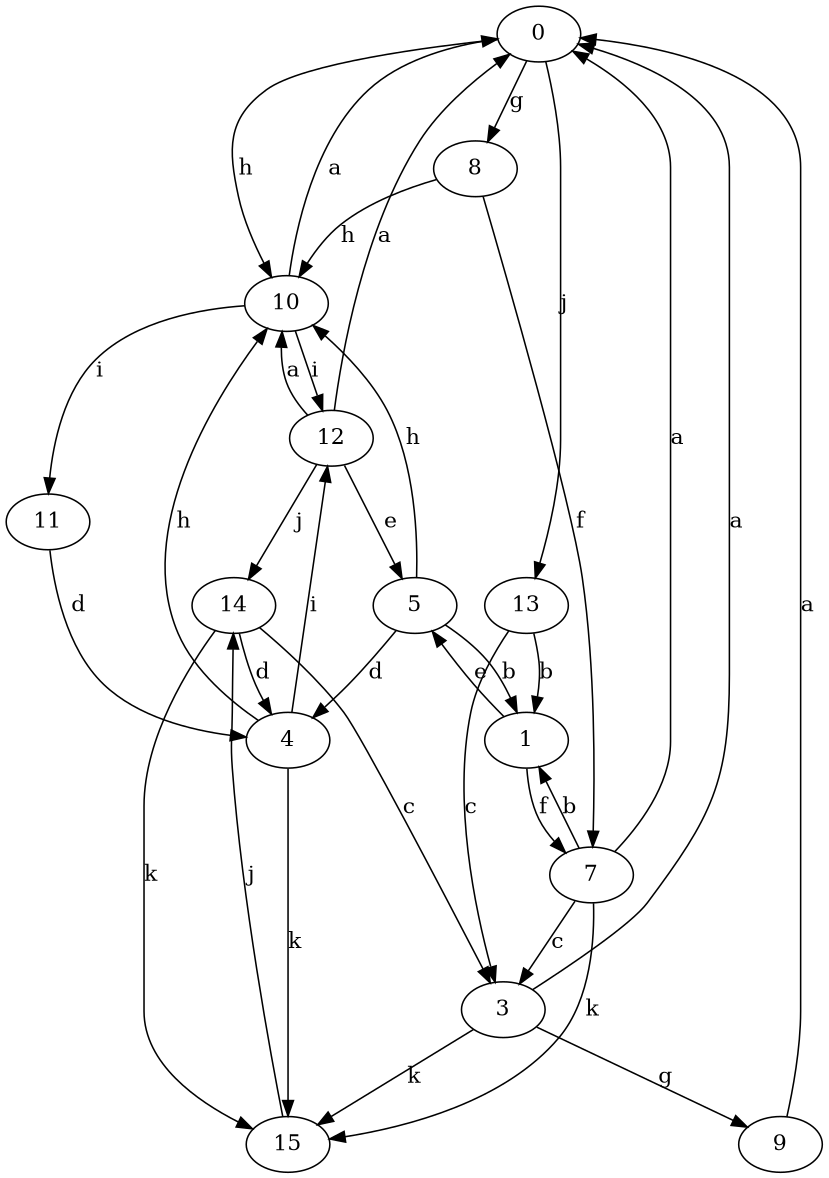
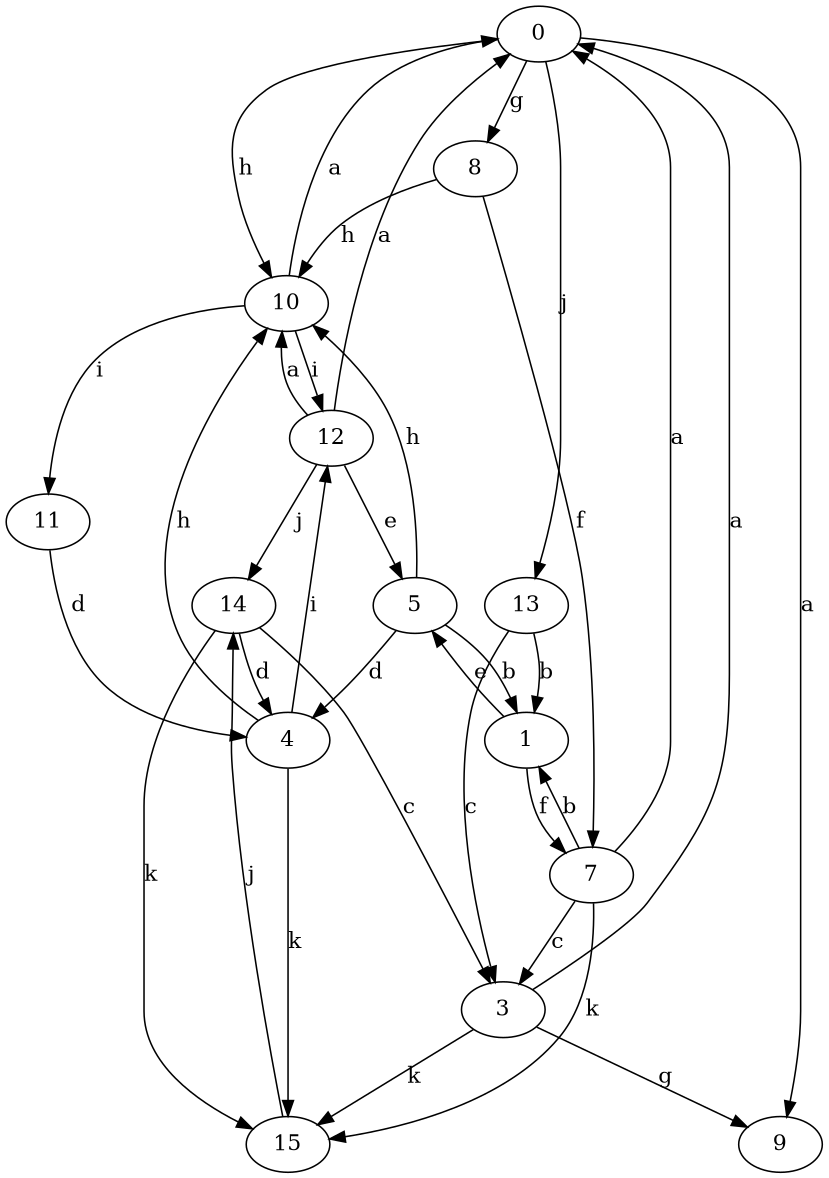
edge "9" -> "0": reversed
